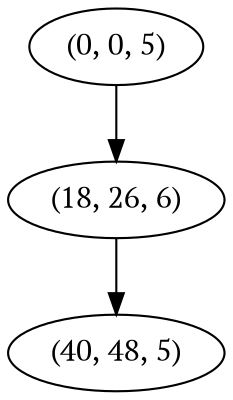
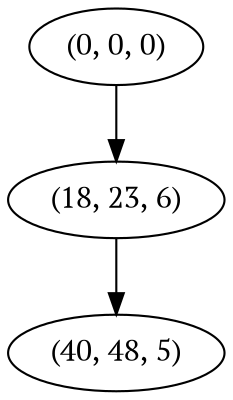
node "(0, 0, 5)": label "(0, 0, 5)" -> "(0, 0, 0)"
node "(18, 26, 6)": label "(18, 26, 6)" -> "(18, 23, 6)"
